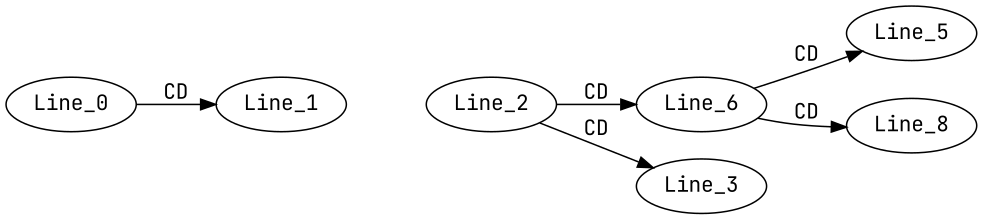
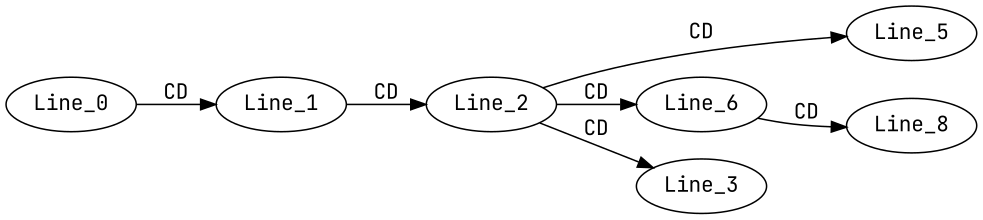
edge "Line_6" -> "Line_5": now "Line_2" -> "Line_5"
edge "Line_1" -> "Line_2": added, label "CD"
